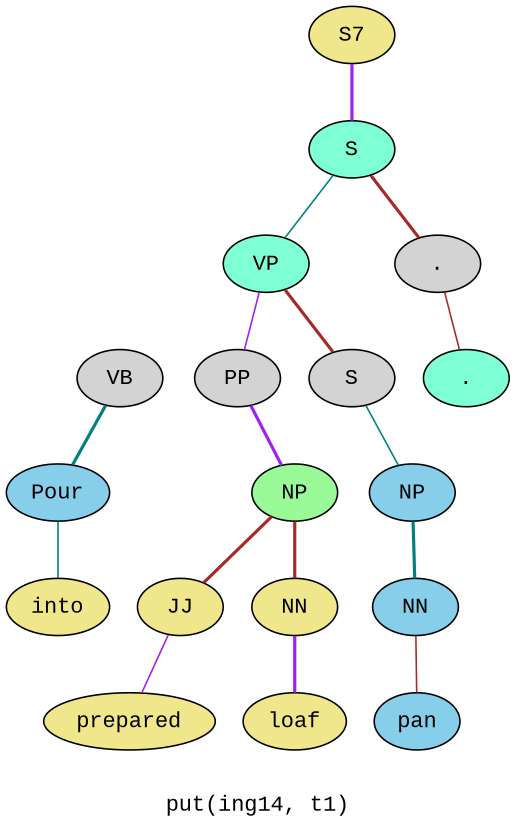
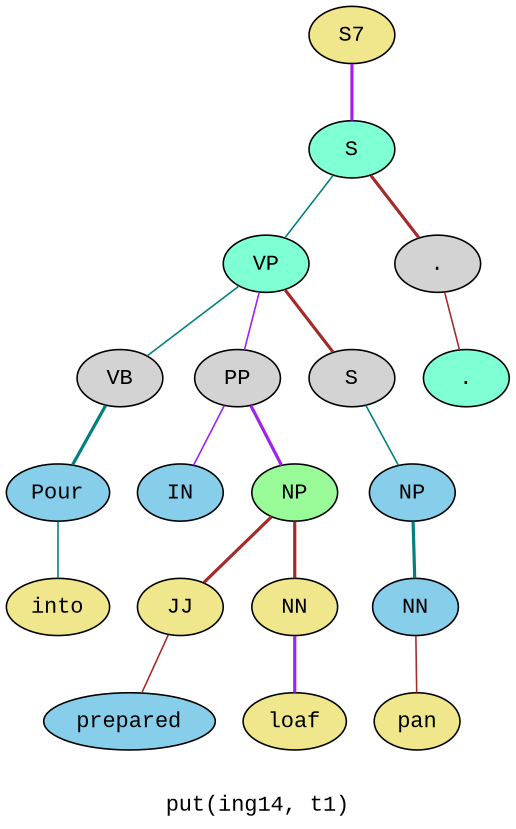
edge "VP" -- "VB": added
node "IN": added
edge "JJ" -- "prepared": color purple -> brown
node "prepared": fillcolor khaki -> skyblue
node "pan": fillcolor skyblue -> khaki
